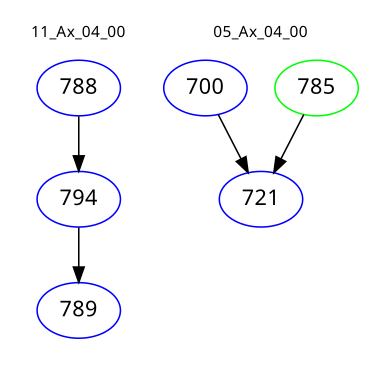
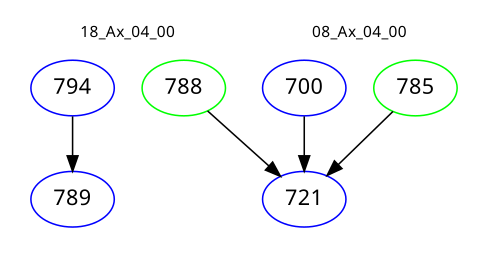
cluster "11_Ax_04_00": label "11_Ax_04_00" -> "18_Ax_04_00"
cluster "05_Ax_04_00": label "05_Ax_04_00" -> "08_Ax_04_00"
node "788": color blue -> green
edge "788" -> "794": now "788" -> "721"
